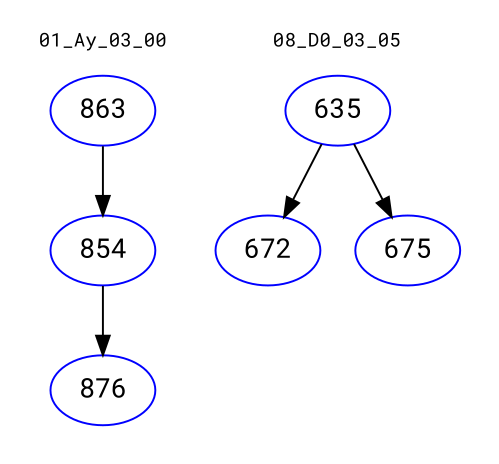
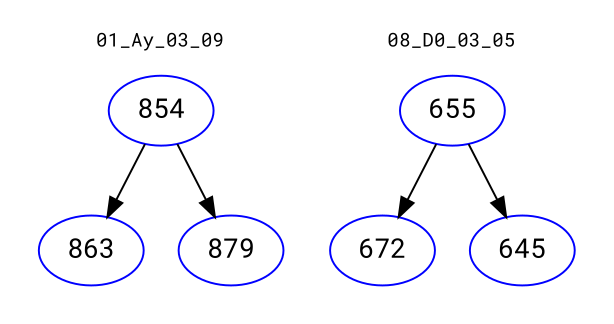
cluster "01_Ay_03_00": label "01_Ay_03_00" -> "01_Ay_03_09"
node "635": label "635" -> "655"
edge "863" -> "854": reversed
node "675": label "675" -> "645"
node "876": label "876" -> "879"
